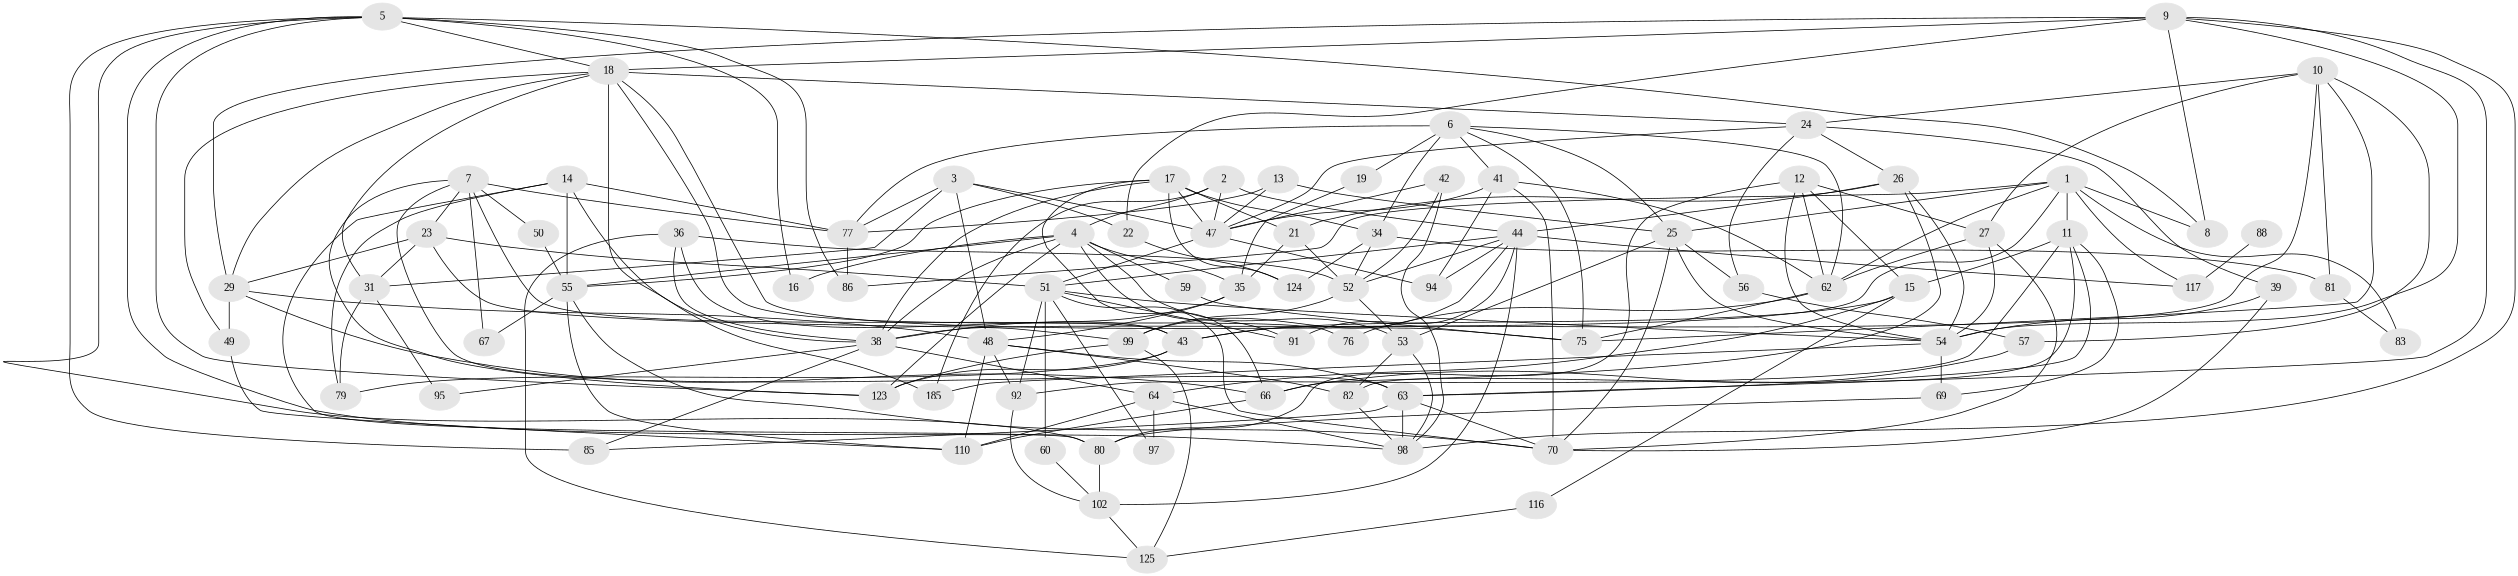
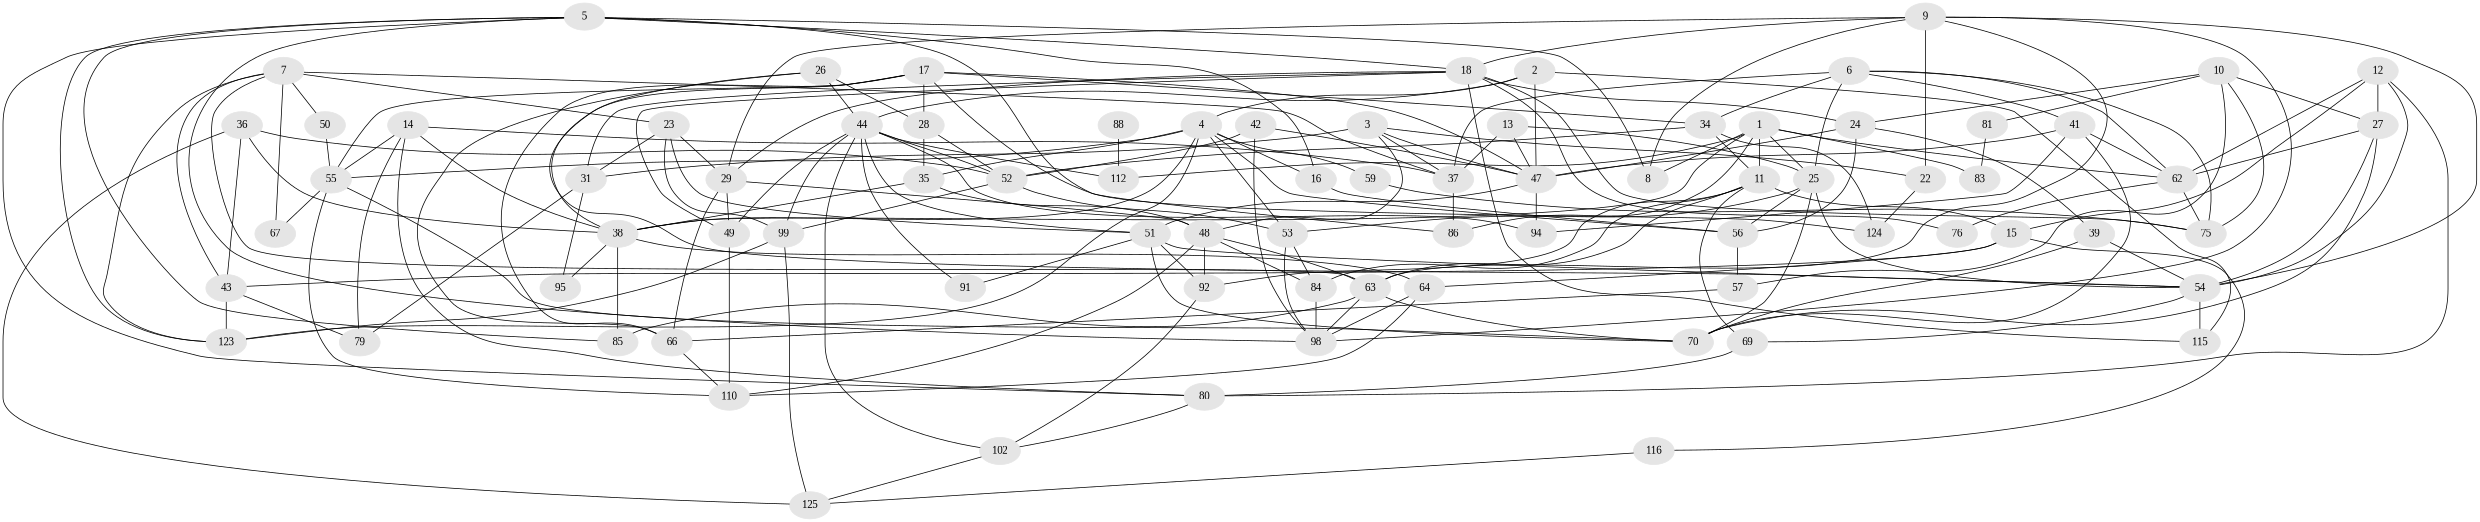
edge "24" -- "26": removed
edge "44" -- "49": added
node "19": removed
edge "16" -- "56": added
node "77": label "77" -> "37"
node "21": label "21" -> "28"
edge "34" -- "81": now "34" -- "11"
node "117": label "117" -> "112"
edge "4" -- "91": now "4" -- "56"
edge "10" -- "43": removed
node "185": label "185" -> "115"
node "82": label "82" -> "84"
node "60": removed
node "97": removed
